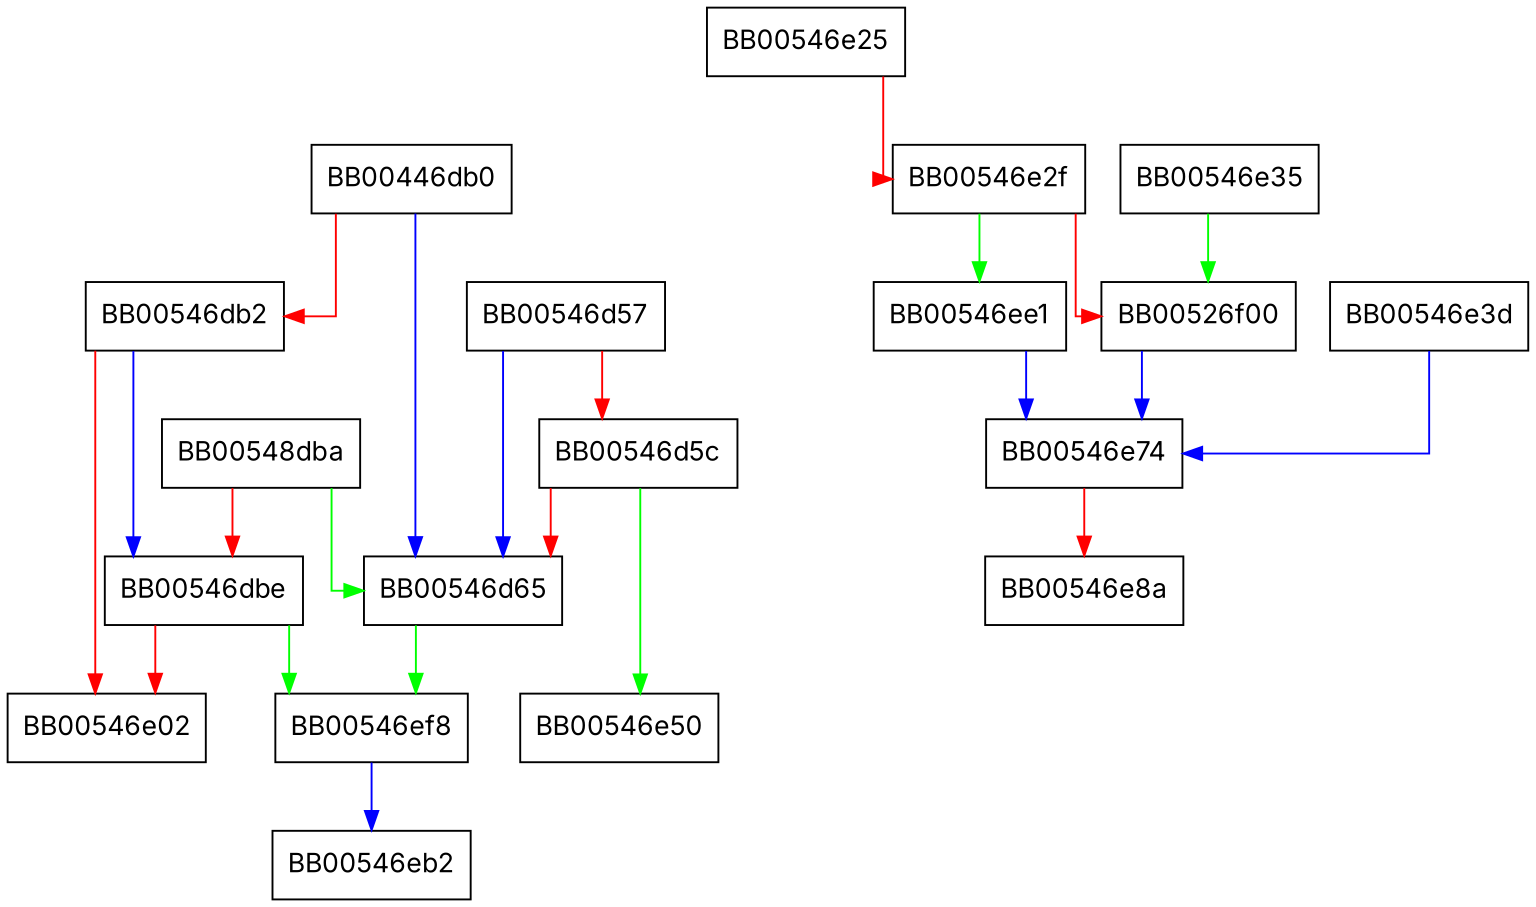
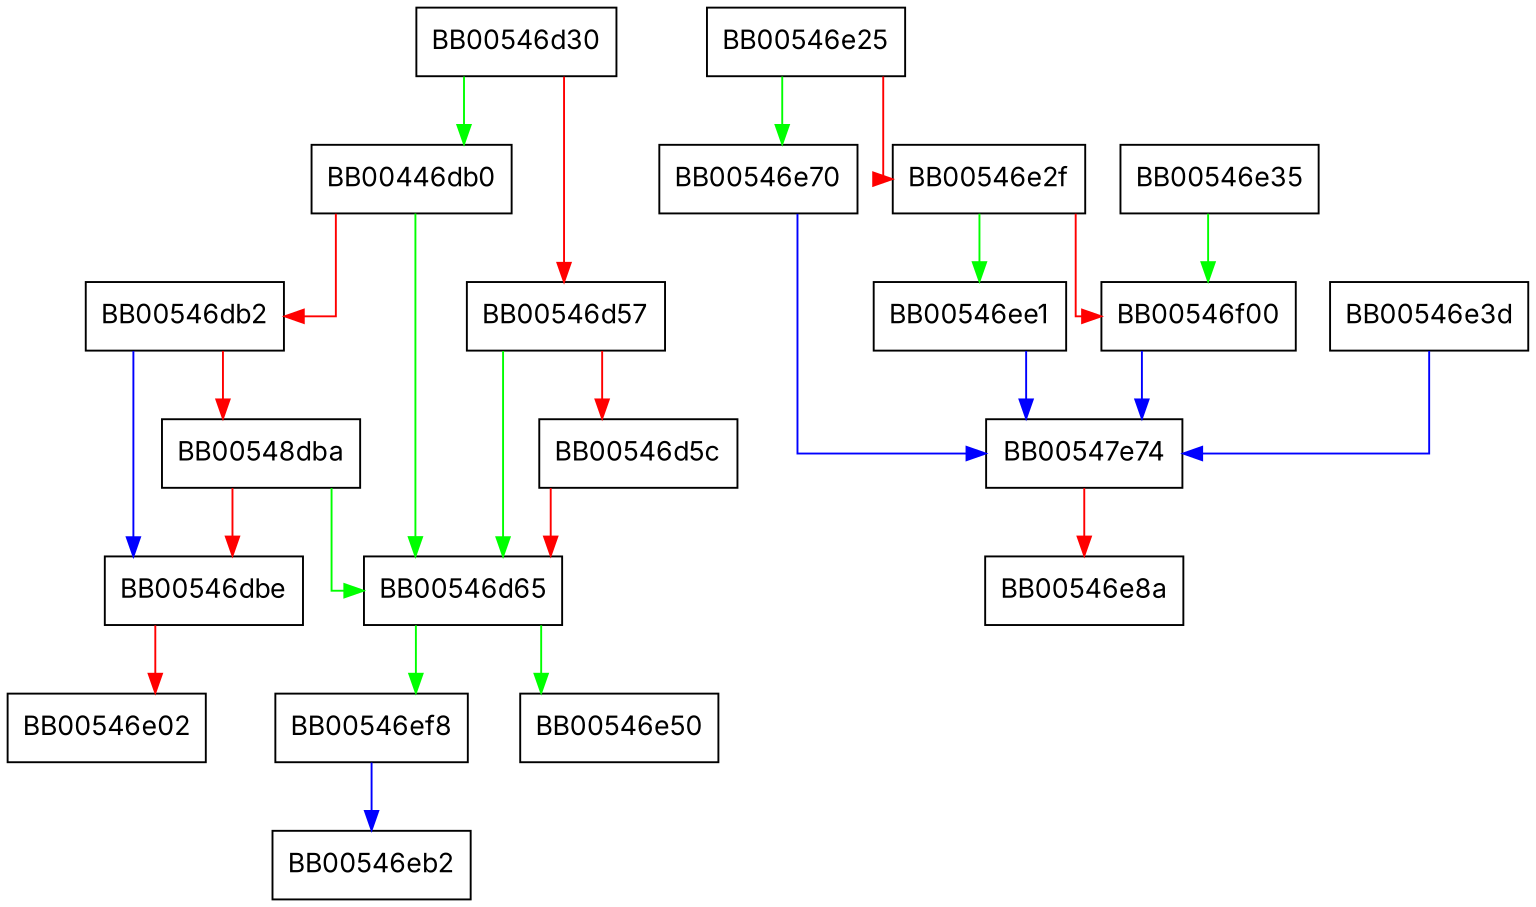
node "BB00546d30": added
node "BB00546e70": added
node "BB00526f00": label "BB00526f00" -> "BB00546f00"
edge "BB00446db0" -> "BB00546d65": color blue -> green
edge "BB00546d57" -> "BB00546d65": color blue -> green
node "BB00546e74": label "BB00546e74" -> "BB00547e74"
edge "BB00546db2" -> "BB00546e02": now "BB00546db2" -> "BB00548dba"
edge "BB00546d5c" -> "BB00546e50": now "BB00546d65" -> "BB00546e50"
edge "BB00546dbe" -> "BB00546ef8": removed
